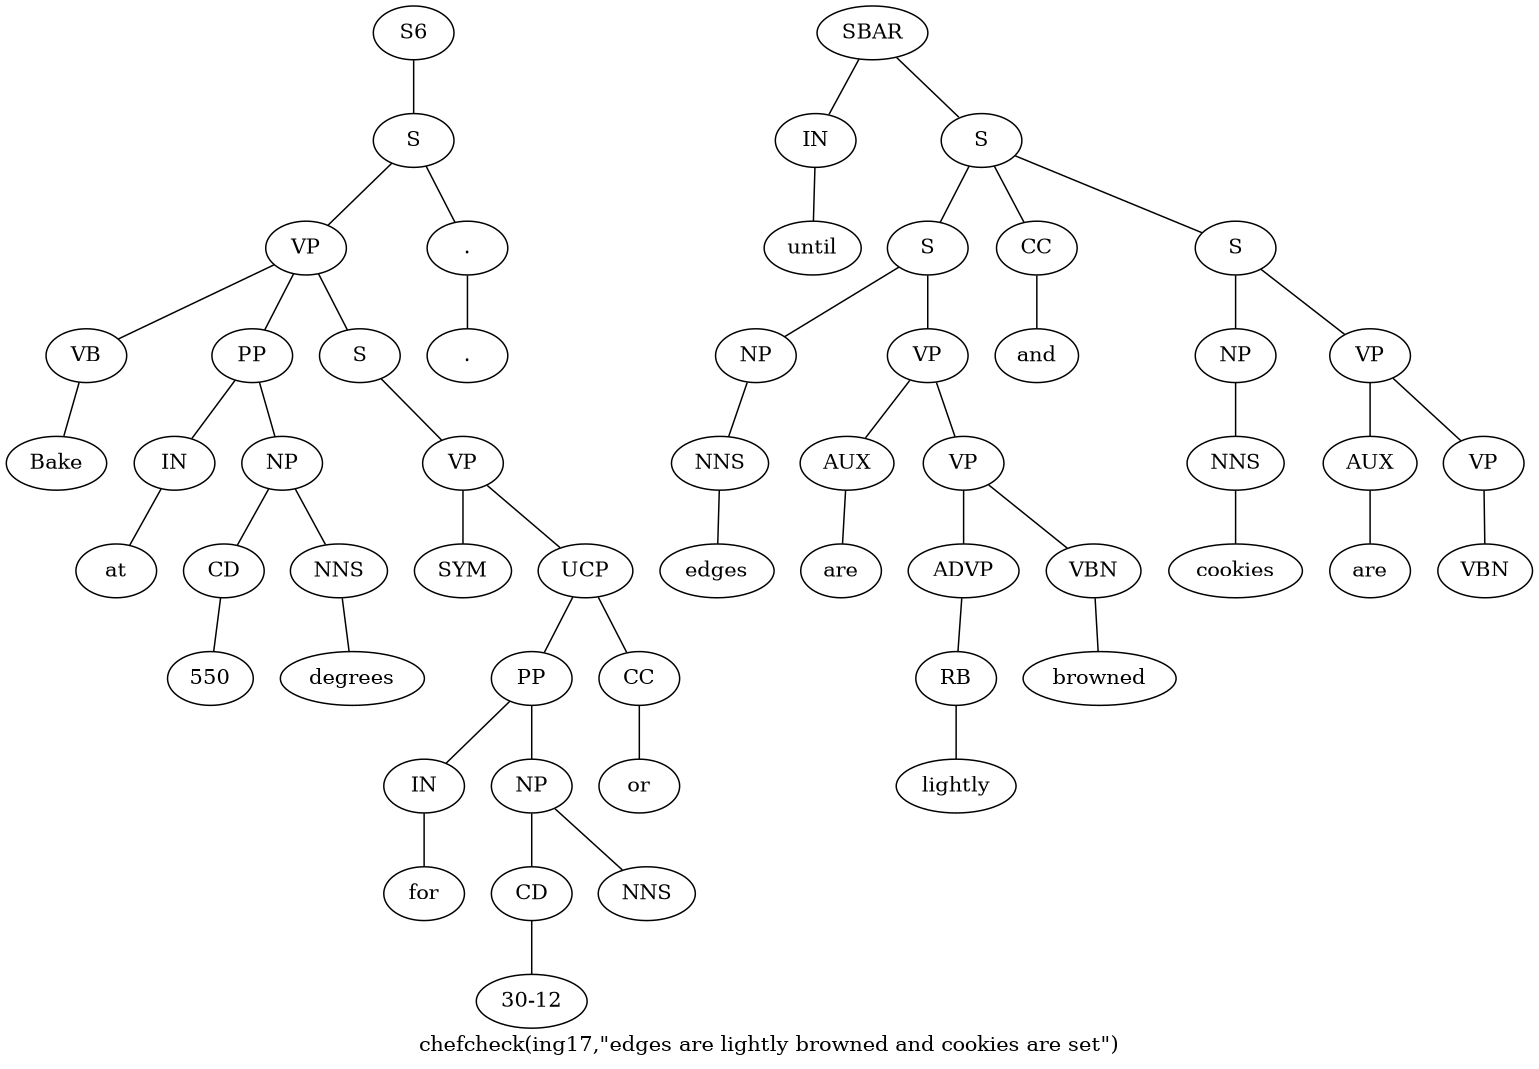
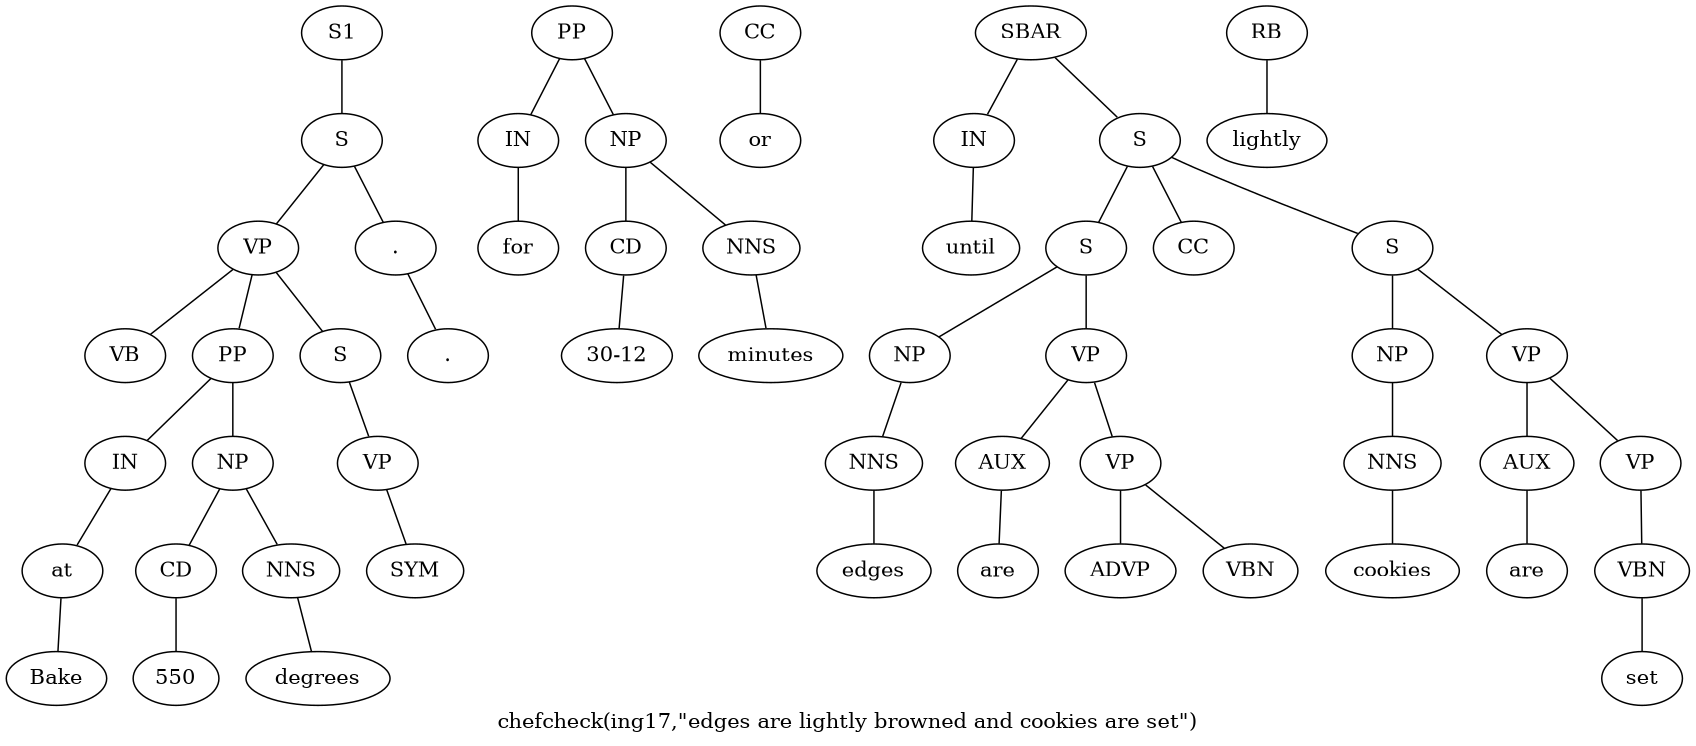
node "S6": label "S6" -> "S1"
node "minutes": added
node "and": removed
edge "VB" -- "Bake": now "at" -- "Bake"
node "UCP": removed
edge "ADVP" -- "RB": removed
node "browned": removed
node "set": added
